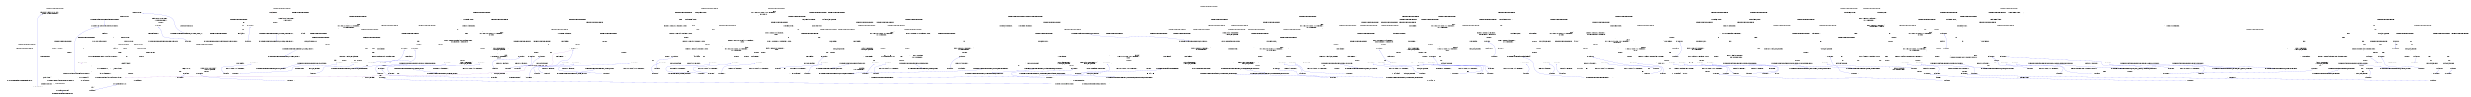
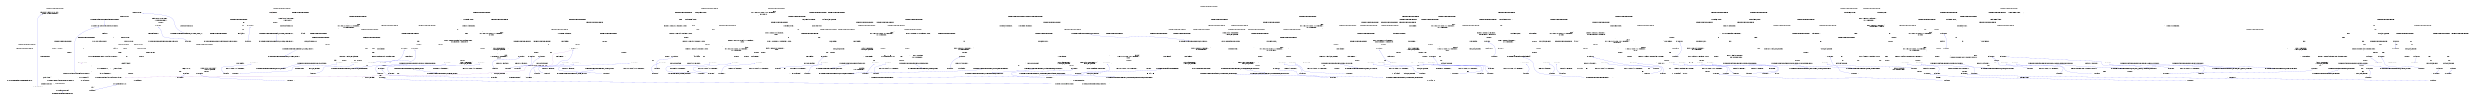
node "Assert.Equal(''performer'', exception.ParamName)": added
